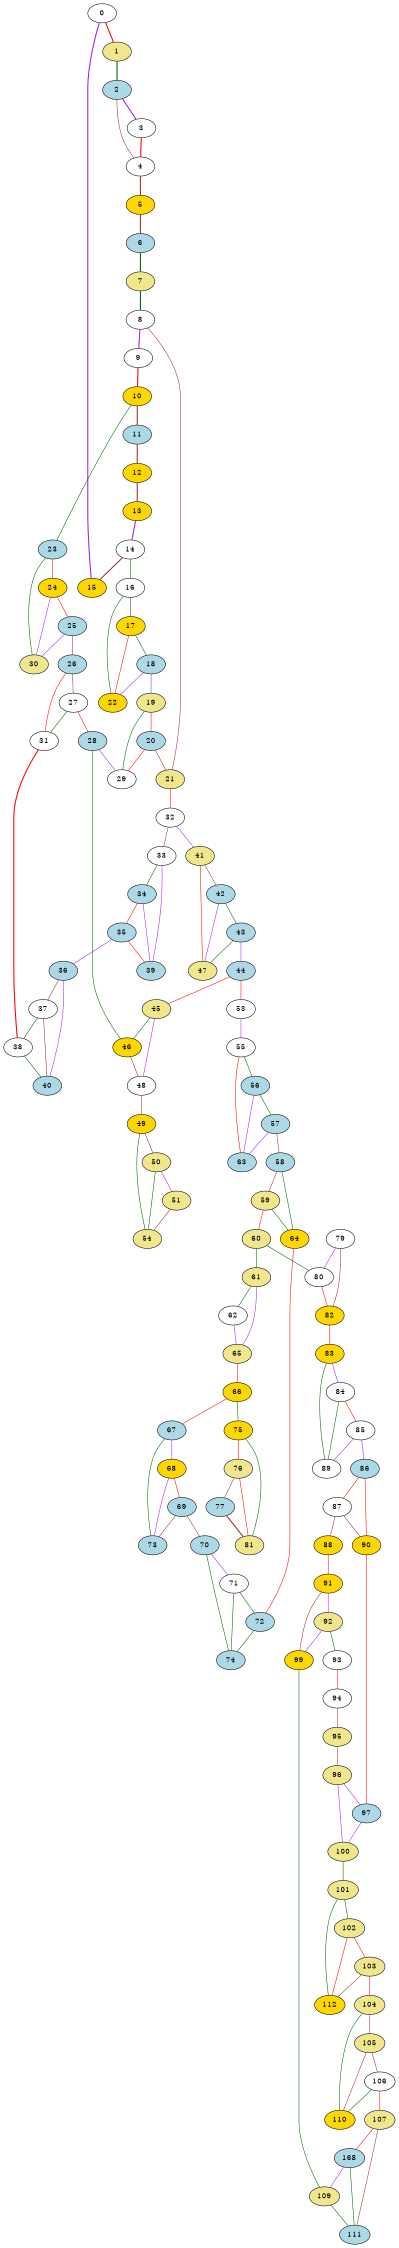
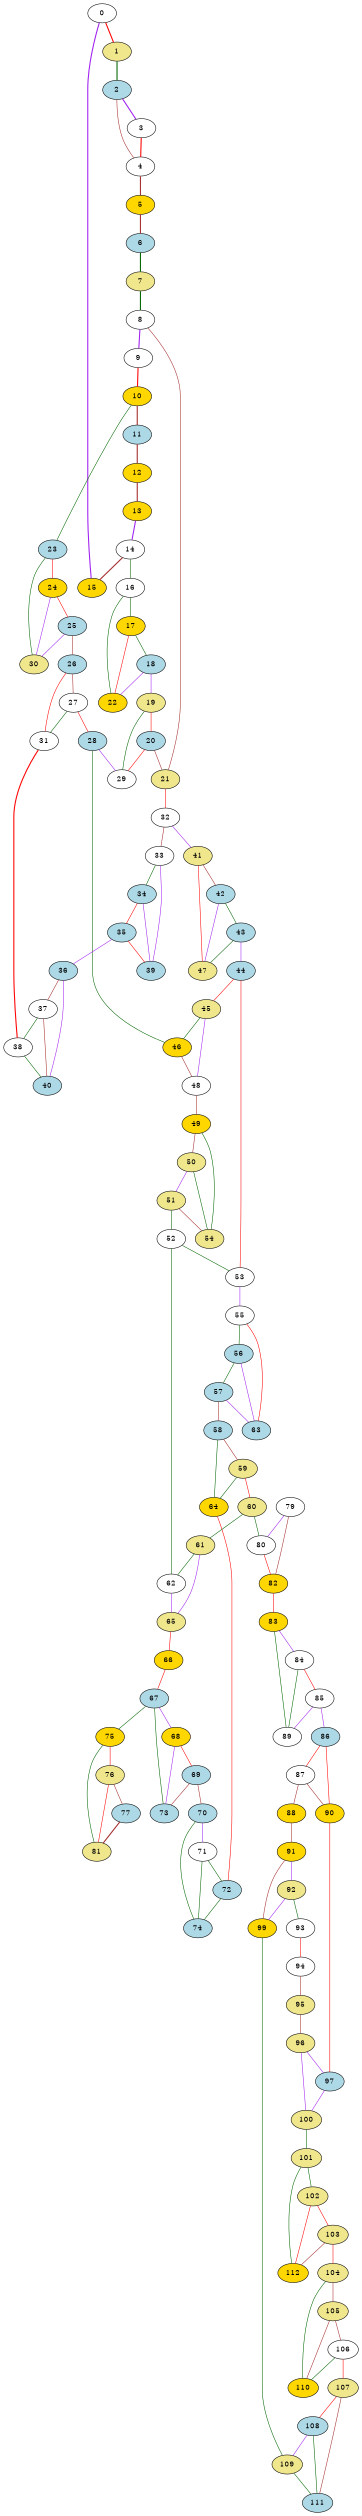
node "52": added
edge "66" -- "75": now "67" -- "75"
node "168": label "168" -> "108"
